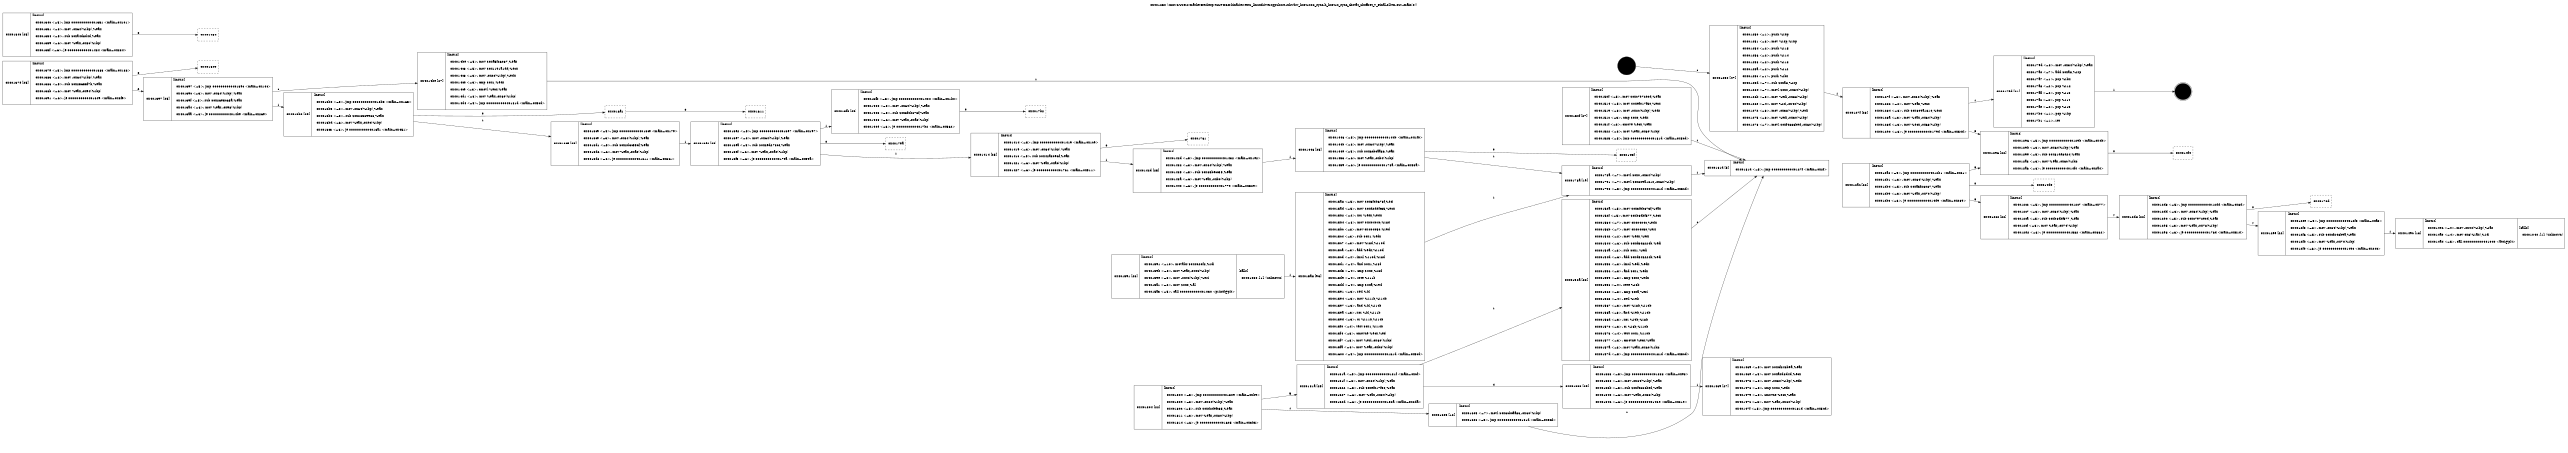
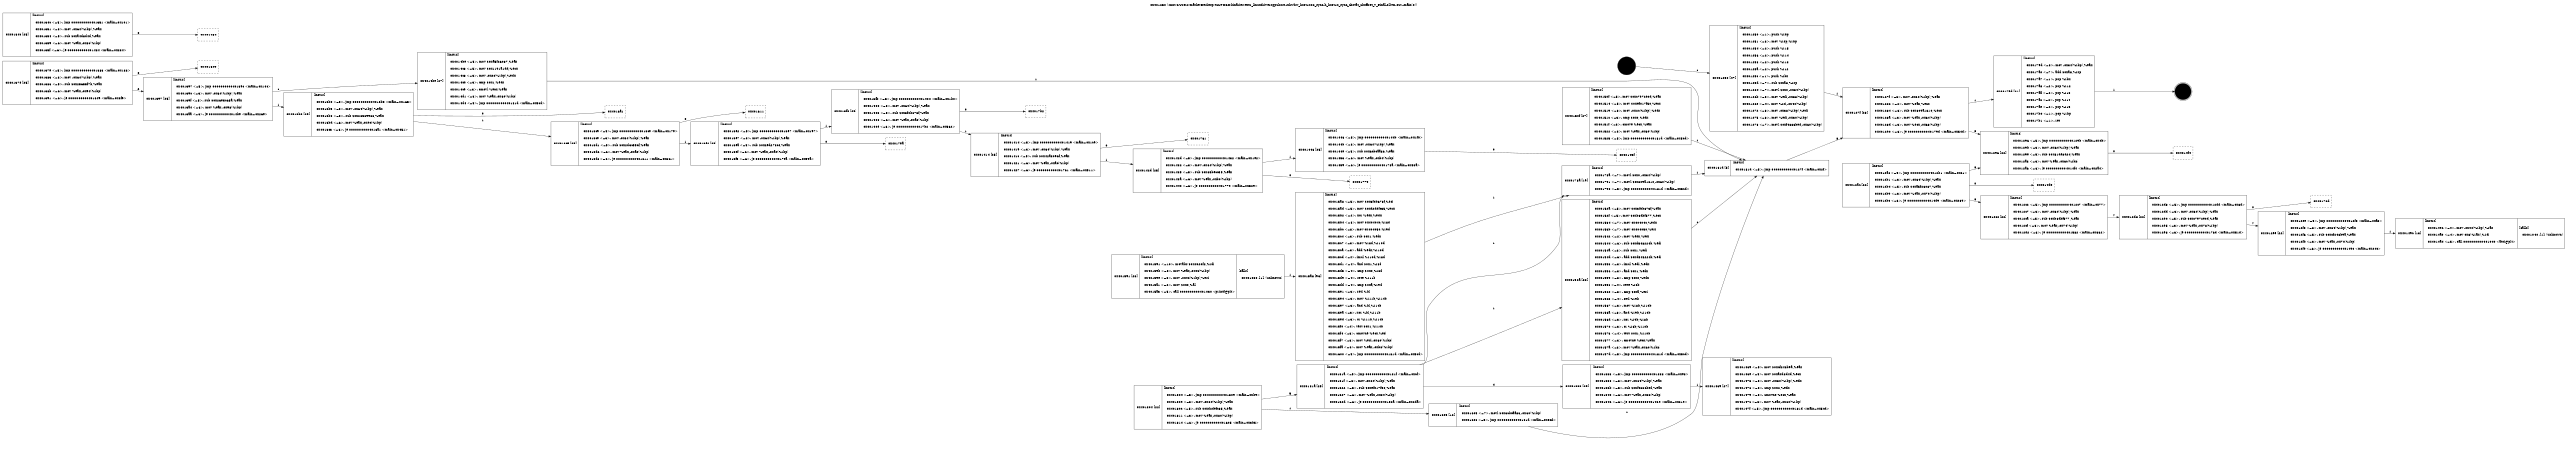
edge "0x4016a1" -> "0x401611": now "0x4013c9 [25]" -> "0x401611"
edge "0x40181d [5]" -> "0x40127f [23]": added, label "8"
edge "0x4013e2 [25]" -> "0x401414 [25]": now "0x4013fb [25]" -> "0x401414 [25]"
edge "0x401446 [25]" -> "0x40178a [19]": now "0x40131a [25]" -> "0x40178a [19]"
node "0x401779": added
